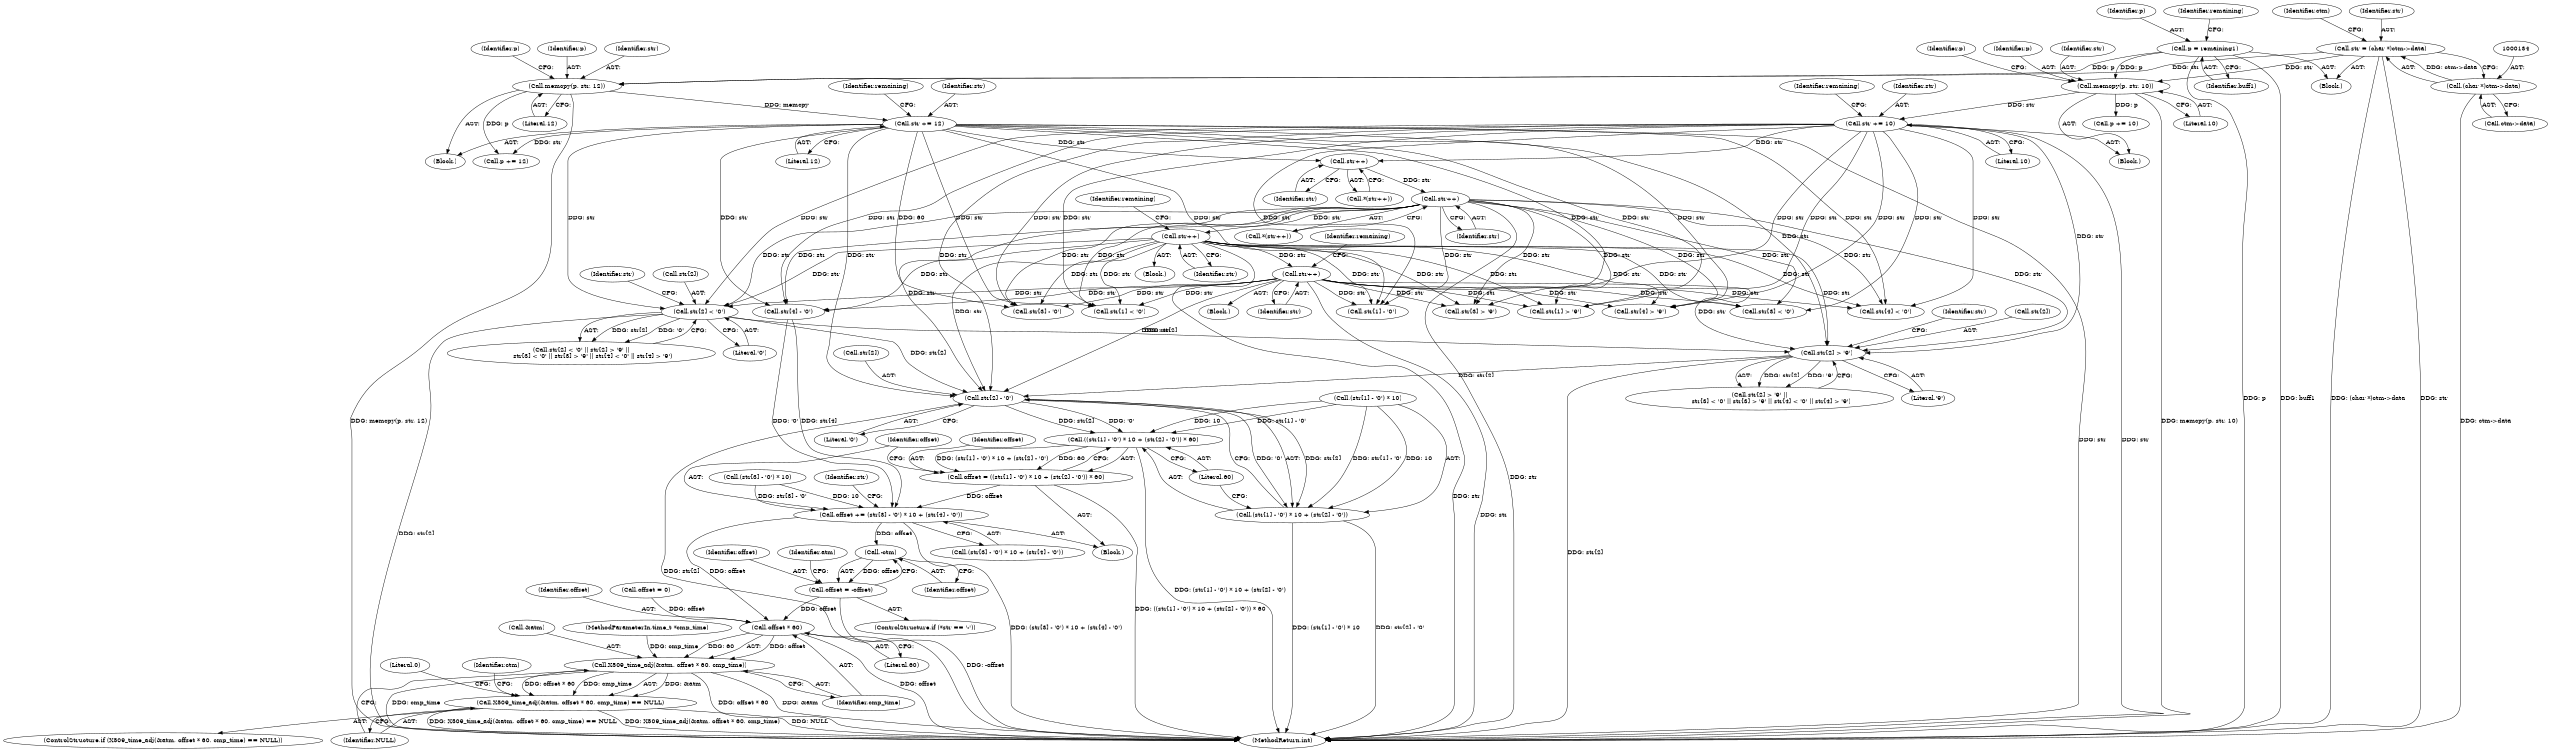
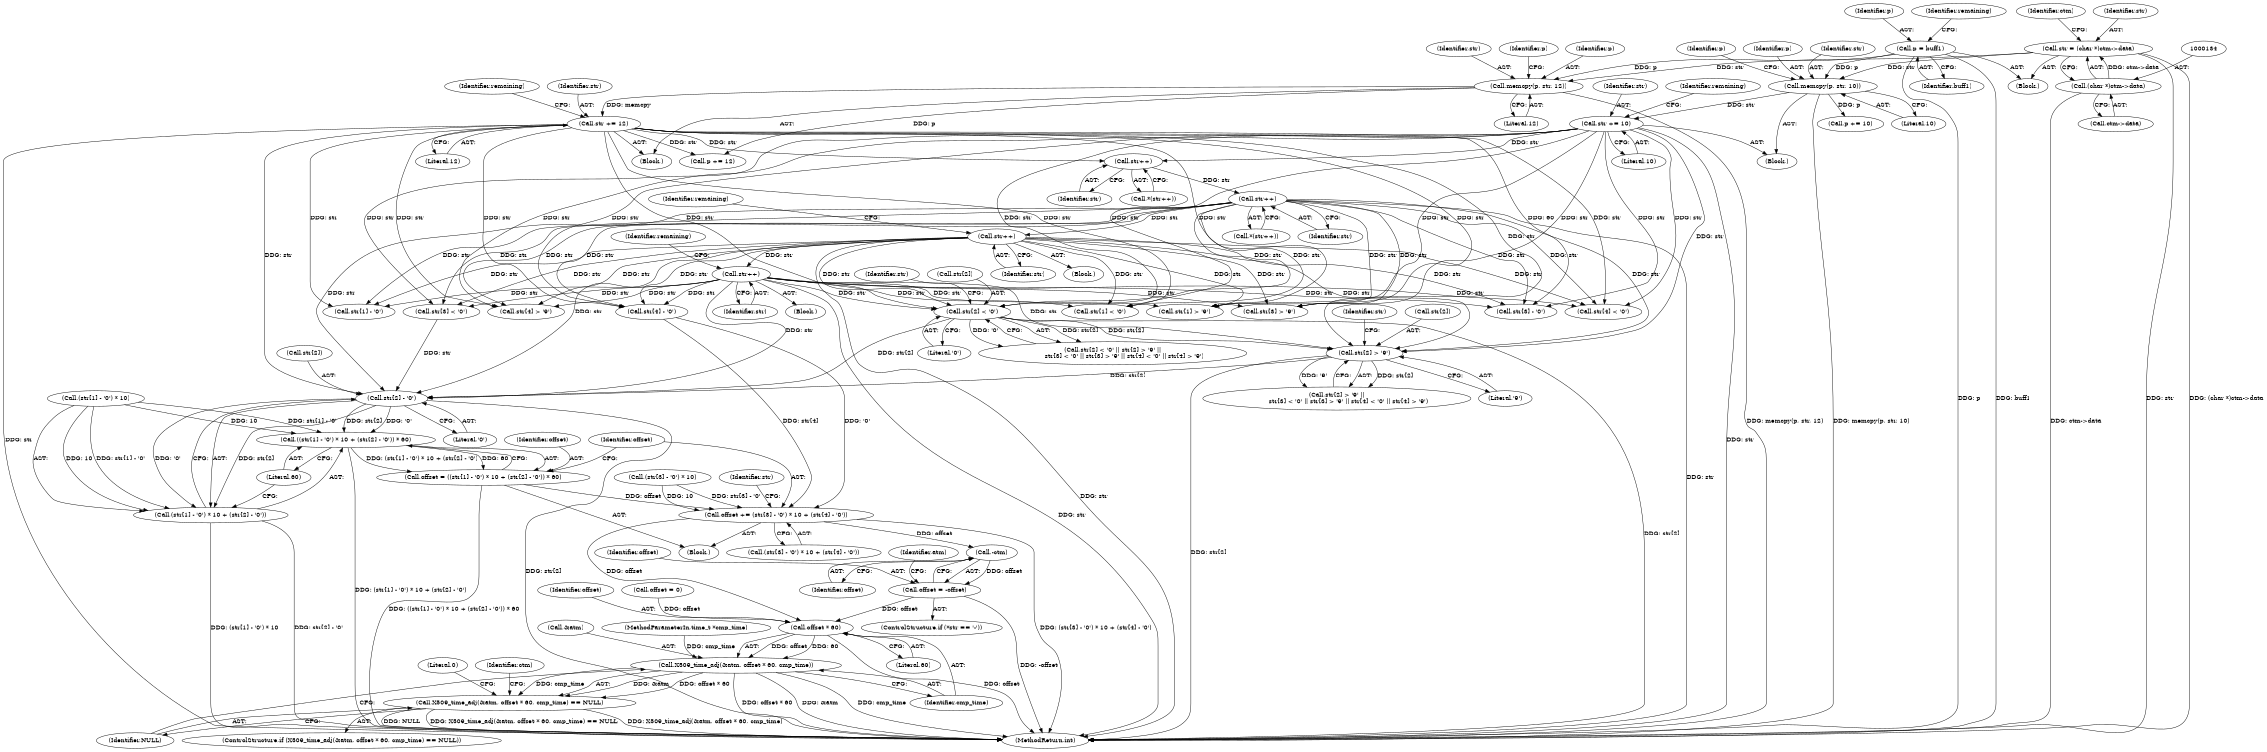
node "(Call,p = remaining1)": label "(Call,p = remaining1)" -> "(Call,p = buff1)"
edge "(Call,str += 10)" -> "(Call,str[2] - '0')": now "(Call,str[3] < '0')" -> "(Call,str[2] - '0')"
edge "(Call,str += 10)" -> "(Call,str[1] - '0')": removed, label "DDG: str"
